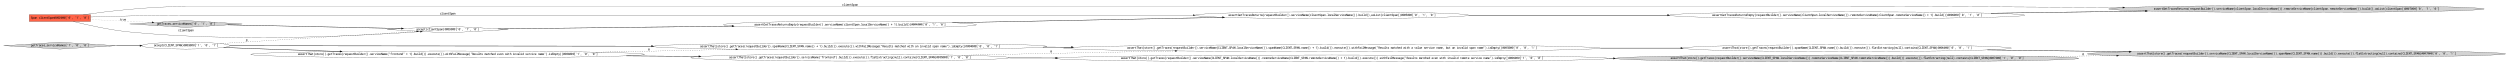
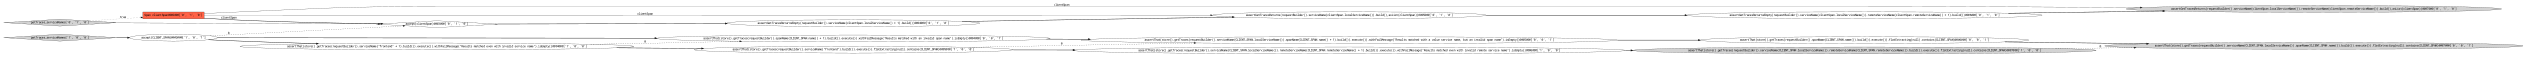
edge "Span clientSpan@@@2@@@['0', '1', '0']" -> "getTraces_serviceNames['0', '1', '0']": reversed
edge "getTraces_serviceNames['0', '1', '0']" -> "accept(clientSpan)@@@3@@@['0', '1', '0']": style bold -> solid
edge "Span clientSpan@@@2@@@['0', '1', '0']" -> "accept(clientSpan)@@@3@@@['0', '1', '0']": style solid -> bold
